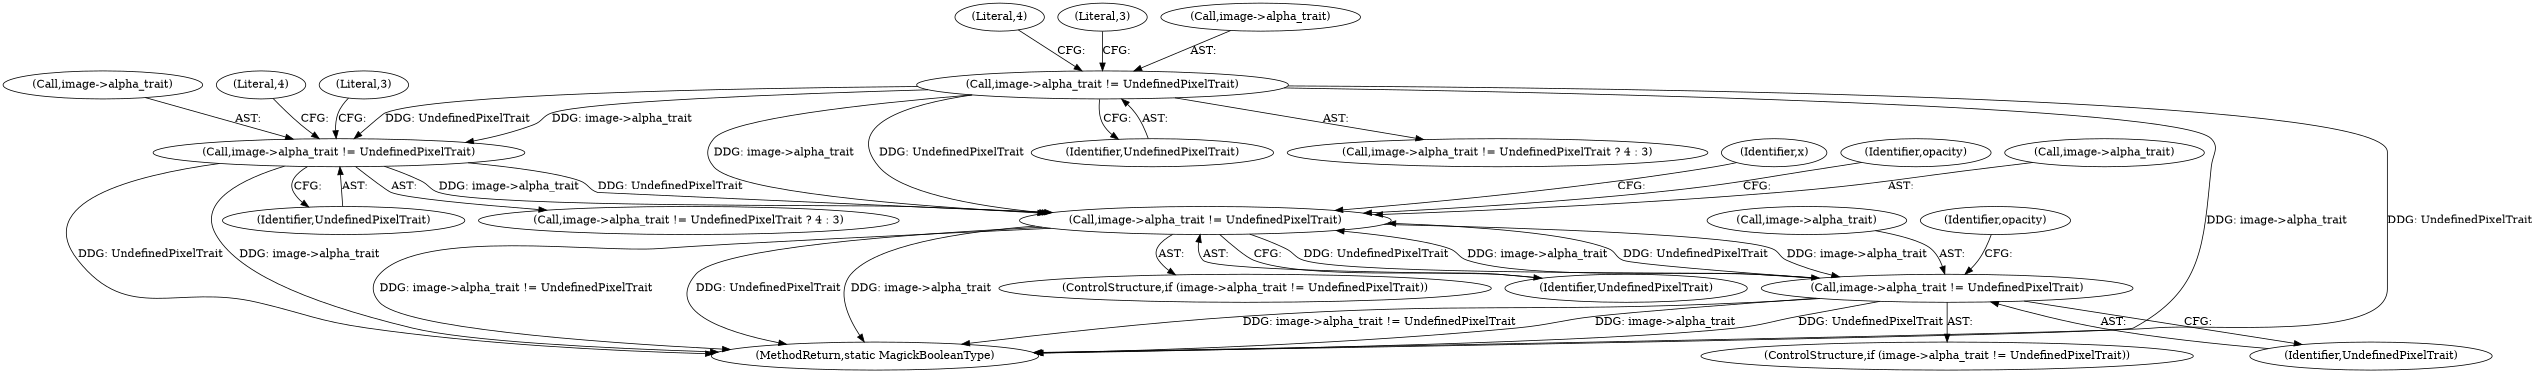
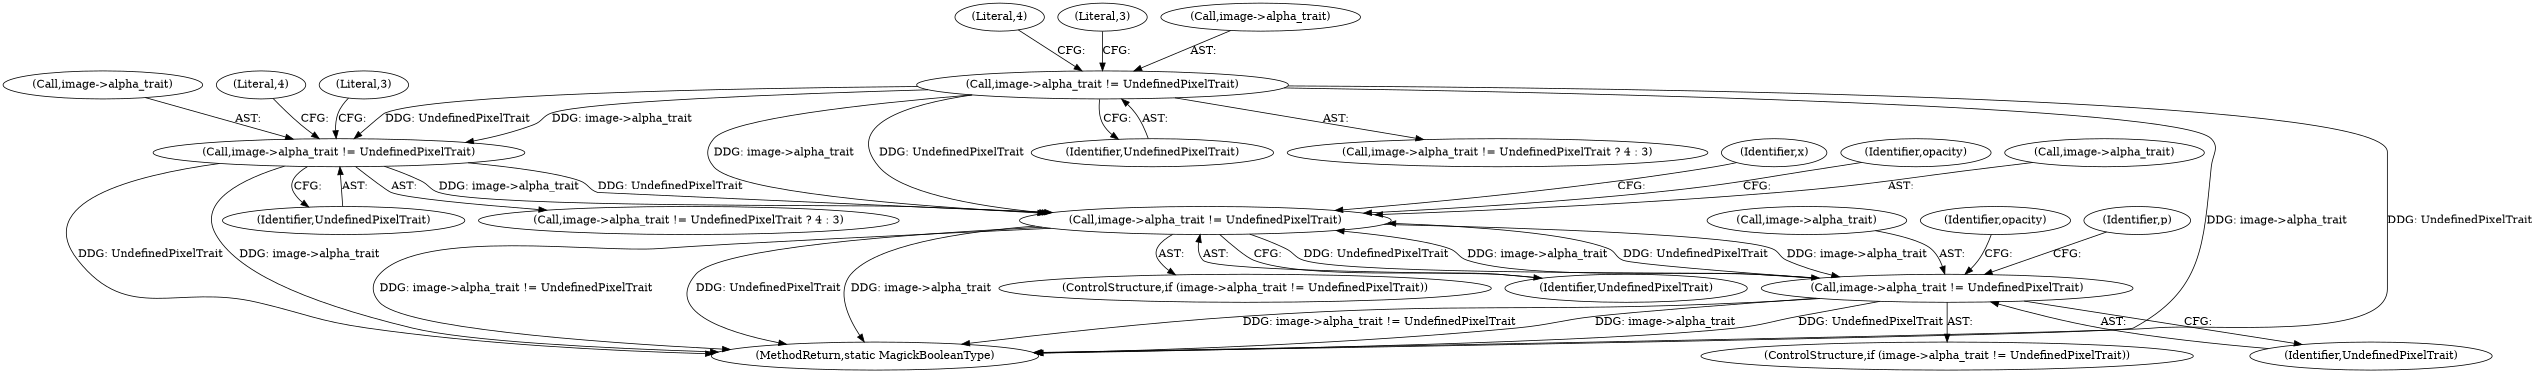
node "(Identifier,p)": added
